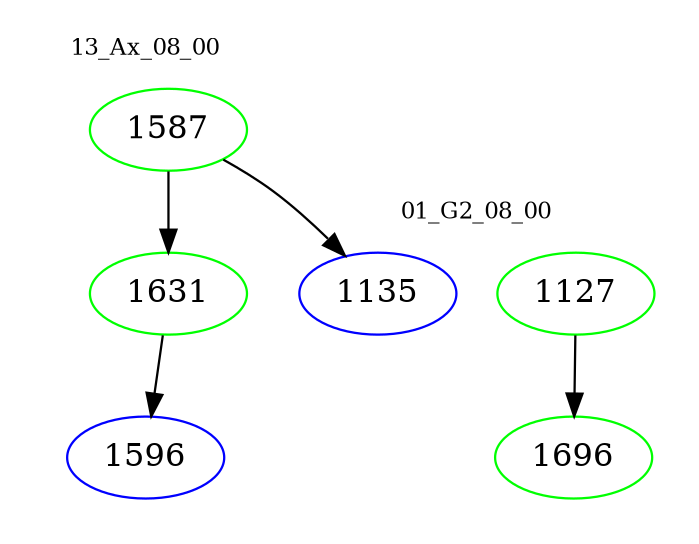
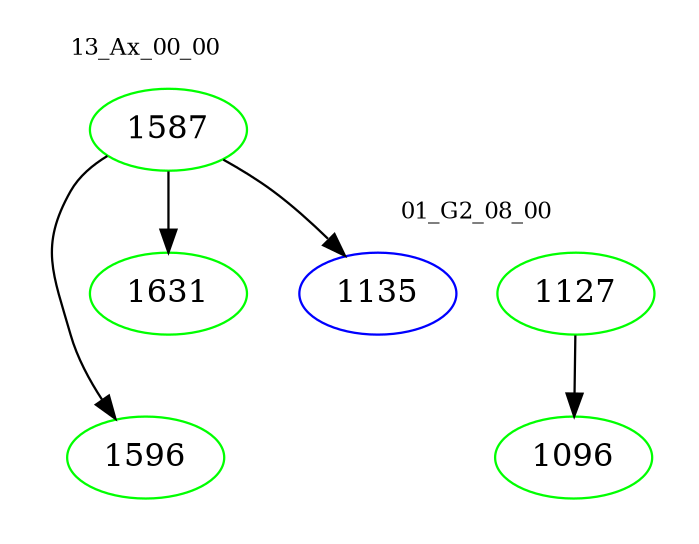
cluster "13_Ax_08_00": label "13_Ax_08_00" -> "13_Ax_00_00"
edge "1631" -> "1596": now "1587" -> "1596"
node "1596": color blue -> green
node "1696": label "1696" -> "1096"
